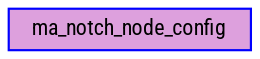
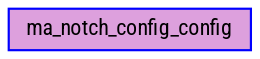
node "ma_notch_node_config": label "ma_notch_node_config" -> "ma_notch_config_config"
